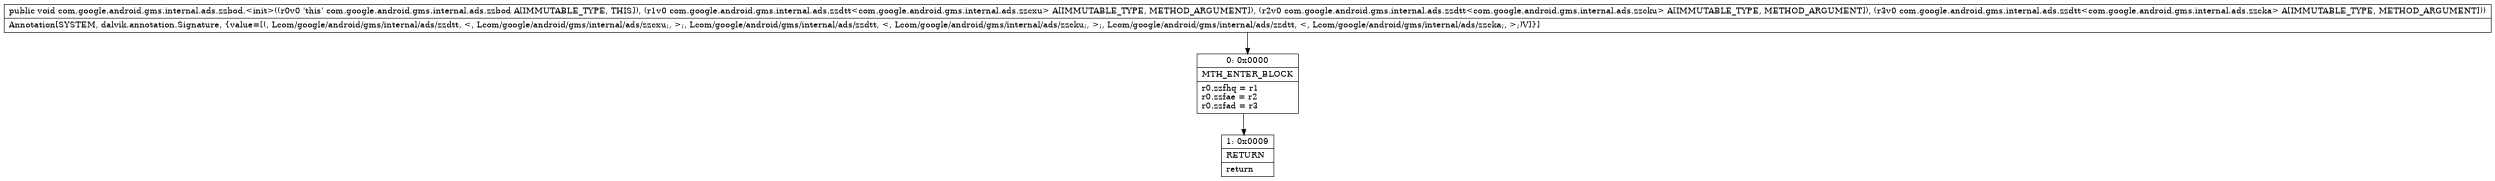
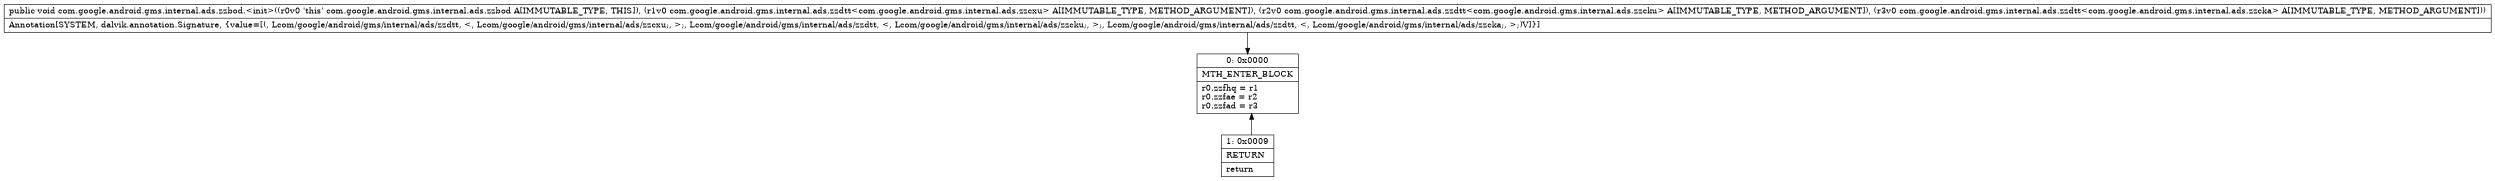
edge "0: 0x0000" -> "1: 0x0009": reversed
